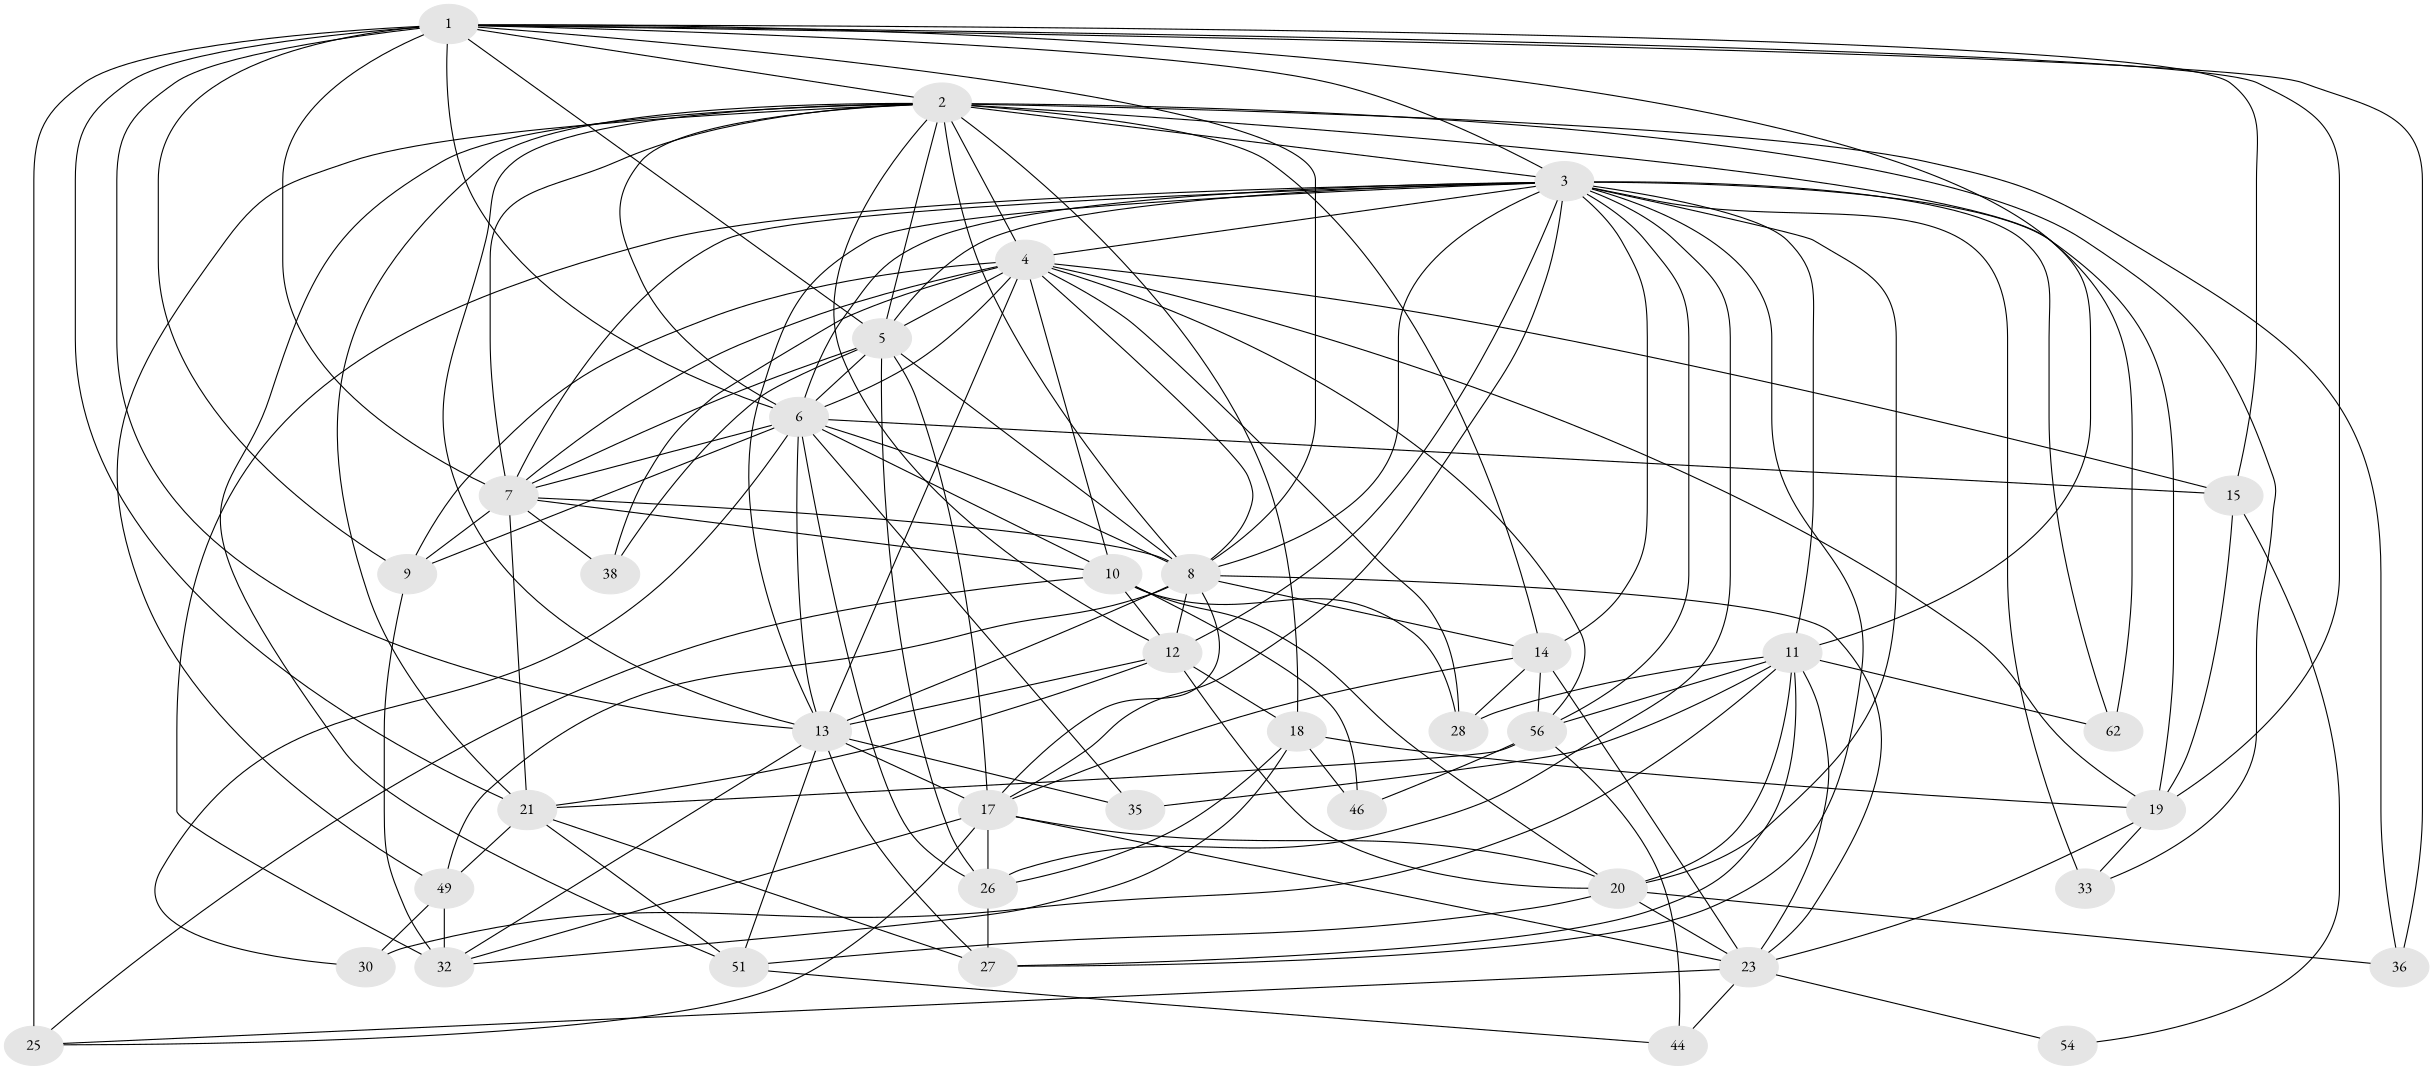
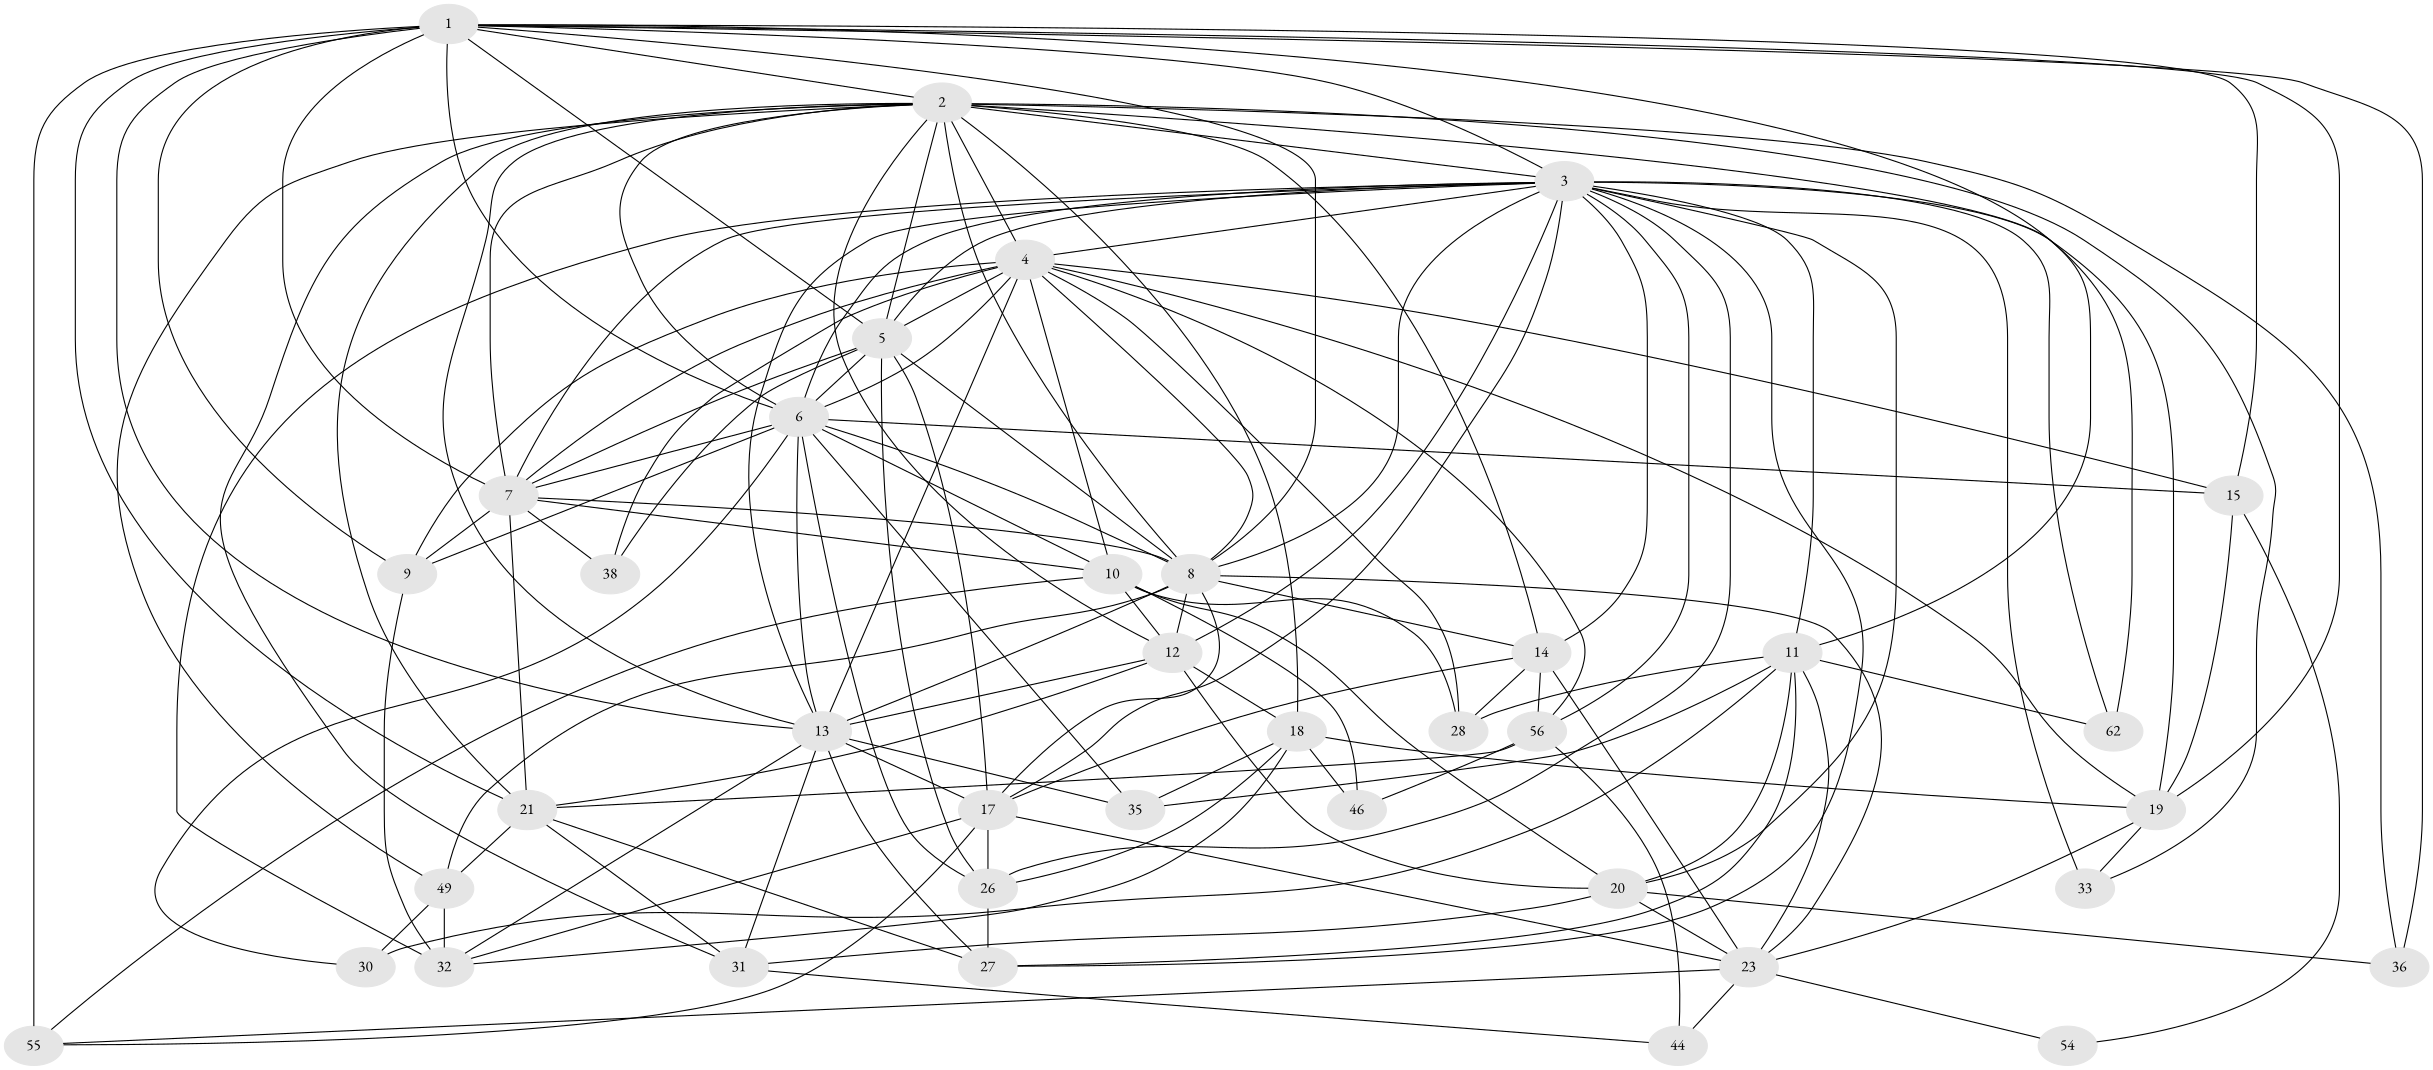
edge "11" -- "56": removed
edge "18" -- "35": added
edge "17" -- "20": removed
node "51": label "51" -> "31"
node "25": label "25" -> "55"
